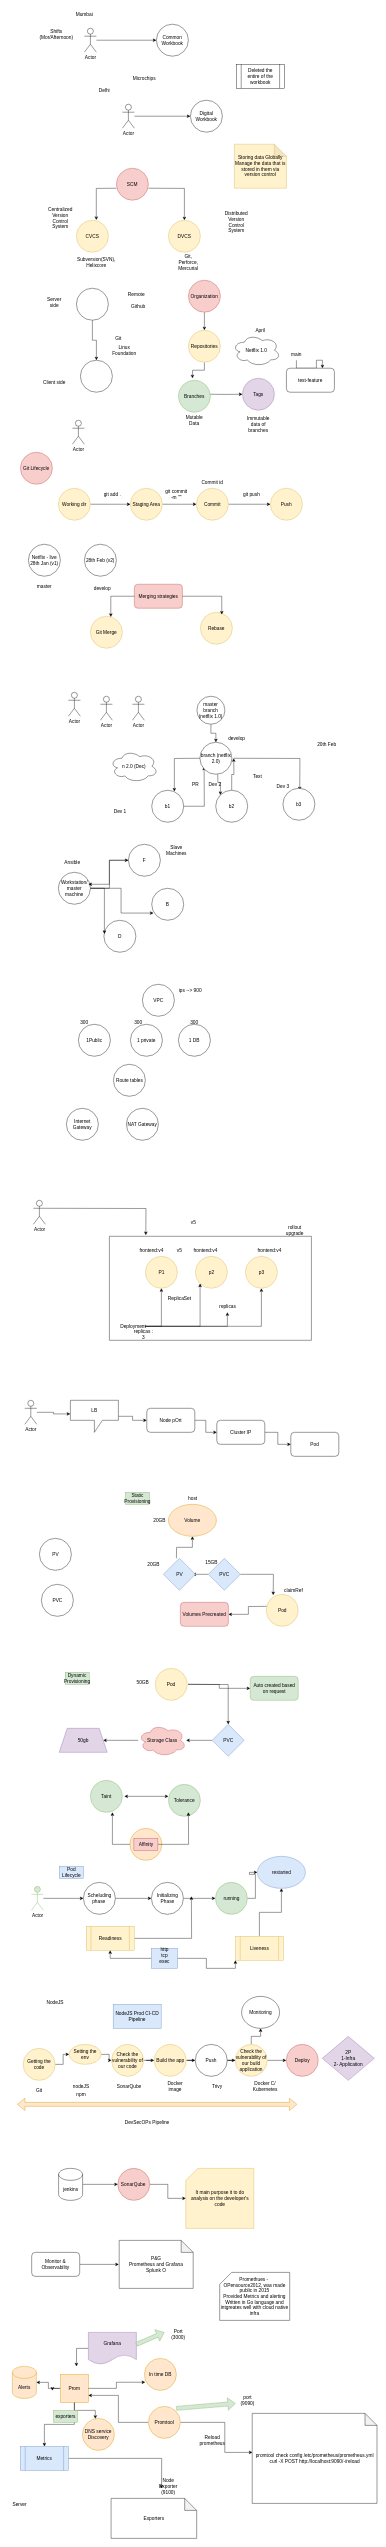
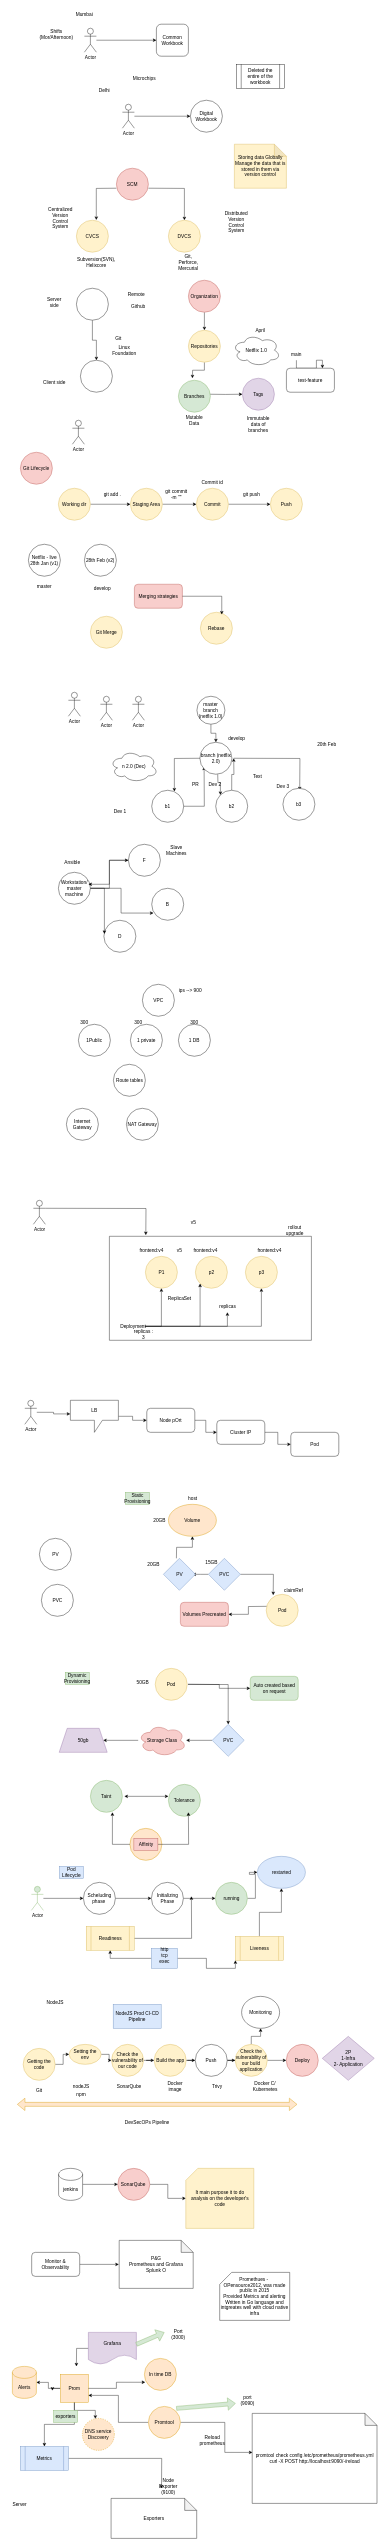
node "Common Workbook": shape ellipse -> rounded rectangle
edge "Merging strategies" -> "Git Merge": removed
node "DNS service Discovery": style solid -> dashed
